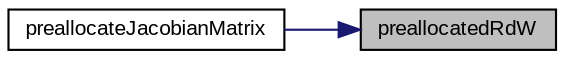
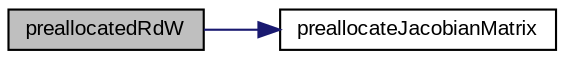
edge "preallocateJacobianMatrix" -> "preallocatedRdW": reversed
